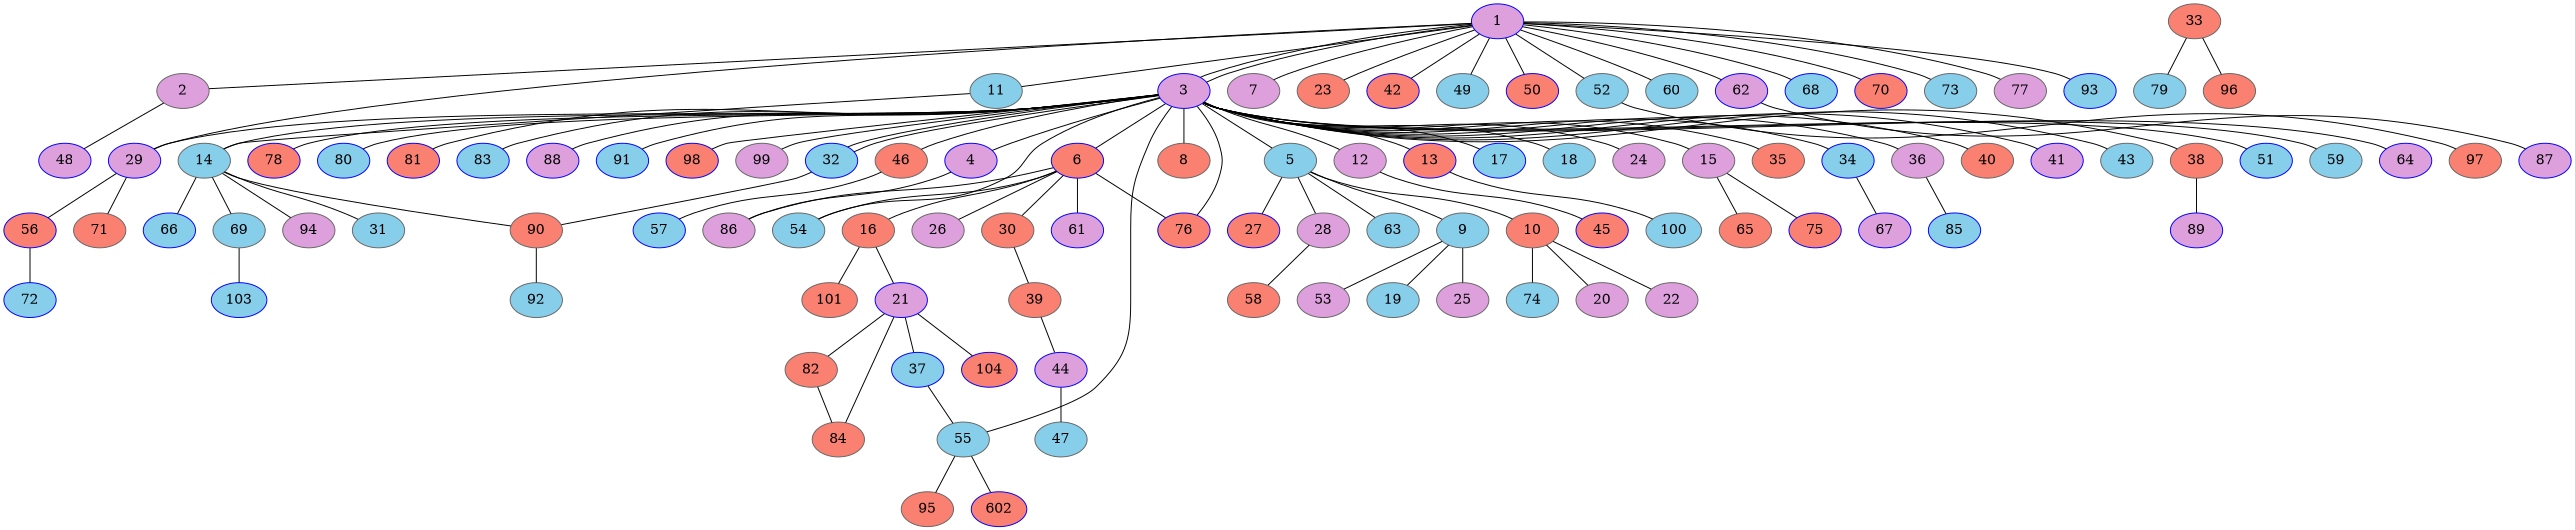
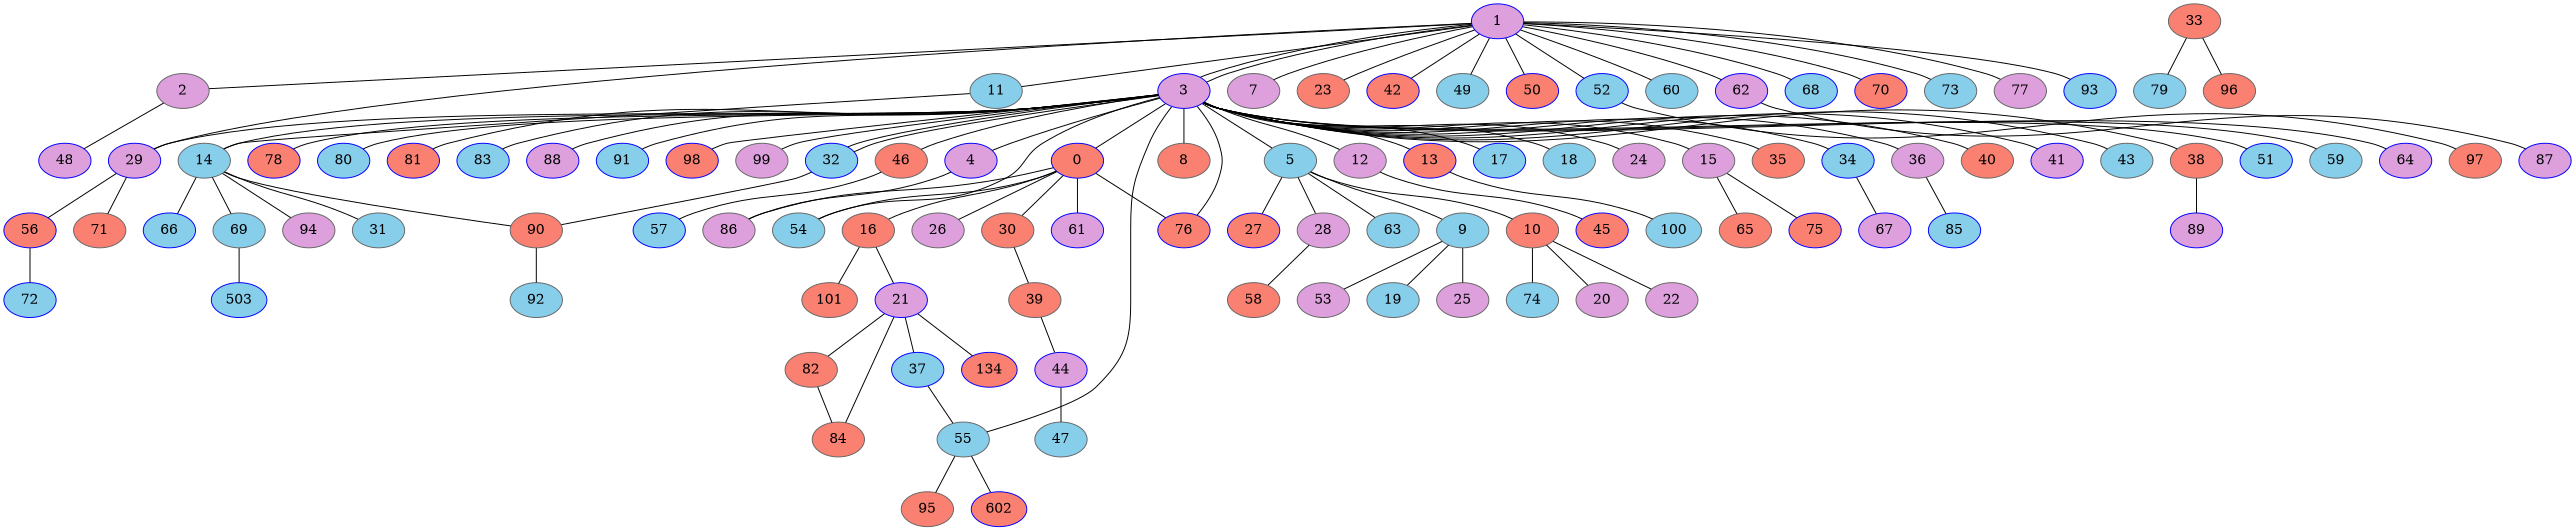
node "52": color gray40 -> blue
node "6": label "6" -> "0"
node "103": label "103" -> "503"
node "104": label "104" -> "134"
